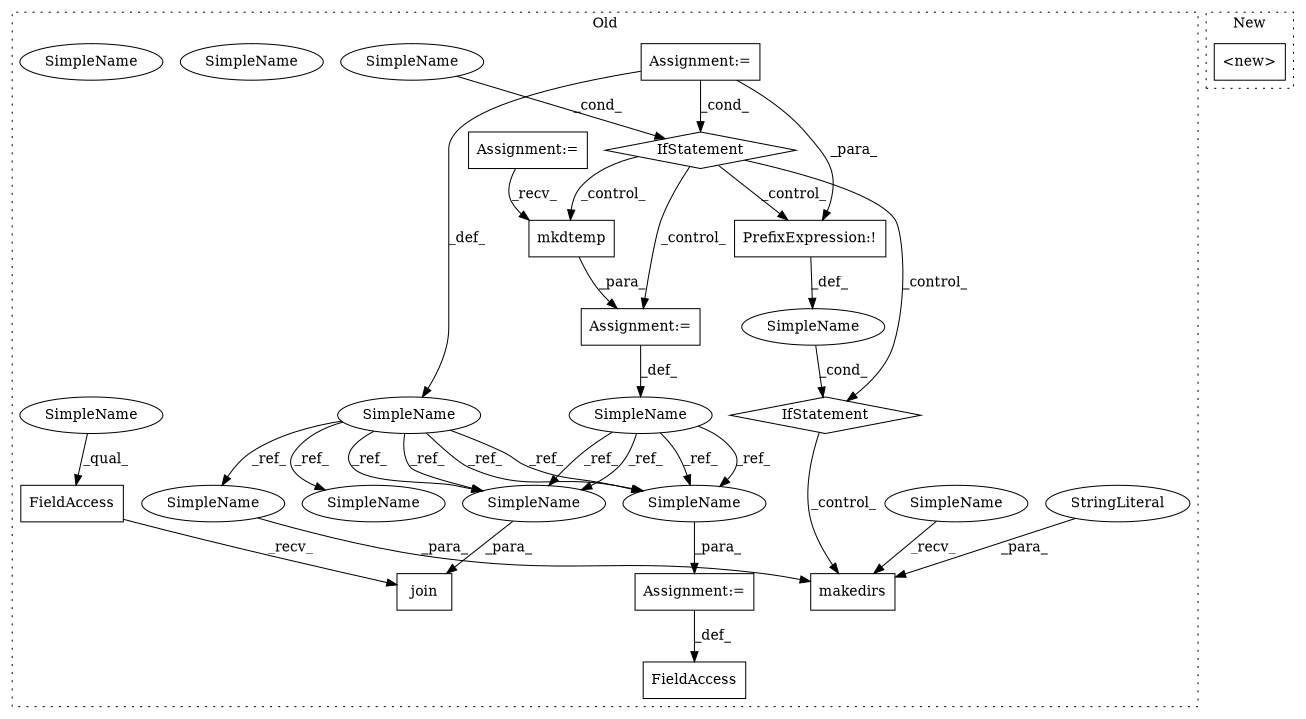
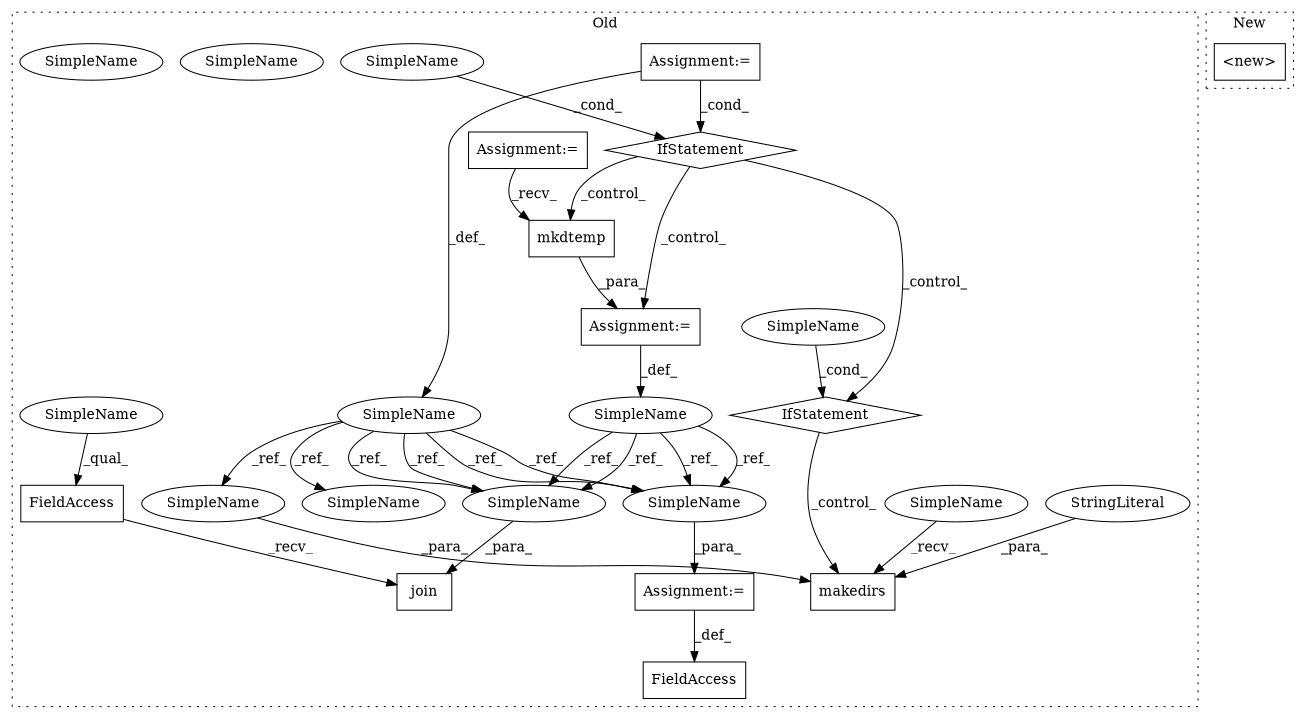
node "PrefixExpression:!": removed
